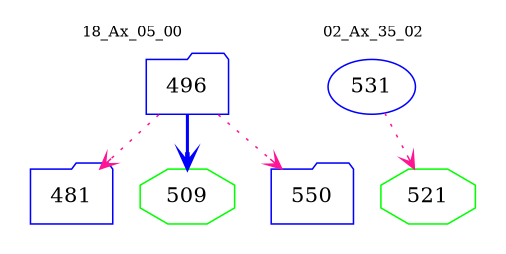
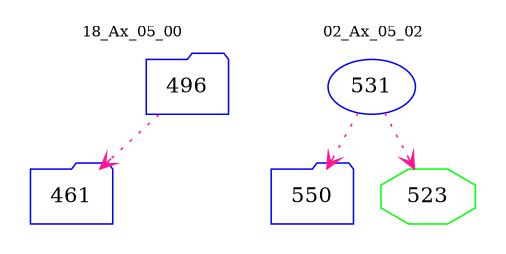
cluster "02_Ax_35_02": label "02_Ax_35_02" -> "02_Ax_05_02"
edge "496" -> "550": now "531" -> "550"
node "481": label "481" -> "461"
node "509": removed
node "521": label "521" -> "523"
